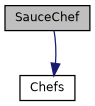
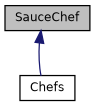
edge "SauceChef" -> "Chefs": reversed
